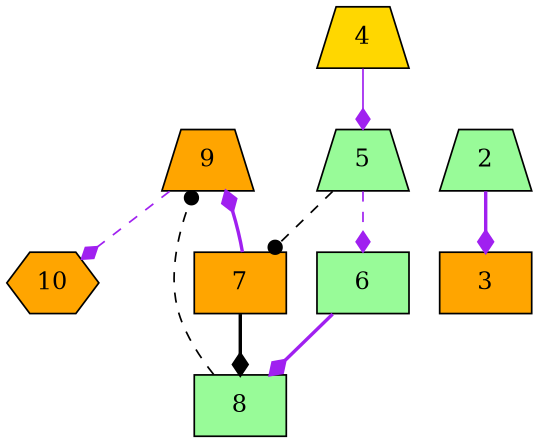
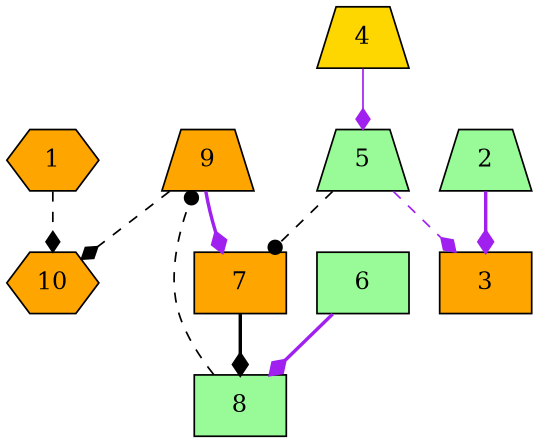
node "1": added
edge "5" -> "6": now "5" -> "3"
edge "9" -> "10": color purple -> black
edge "7" -> "9": reversed
